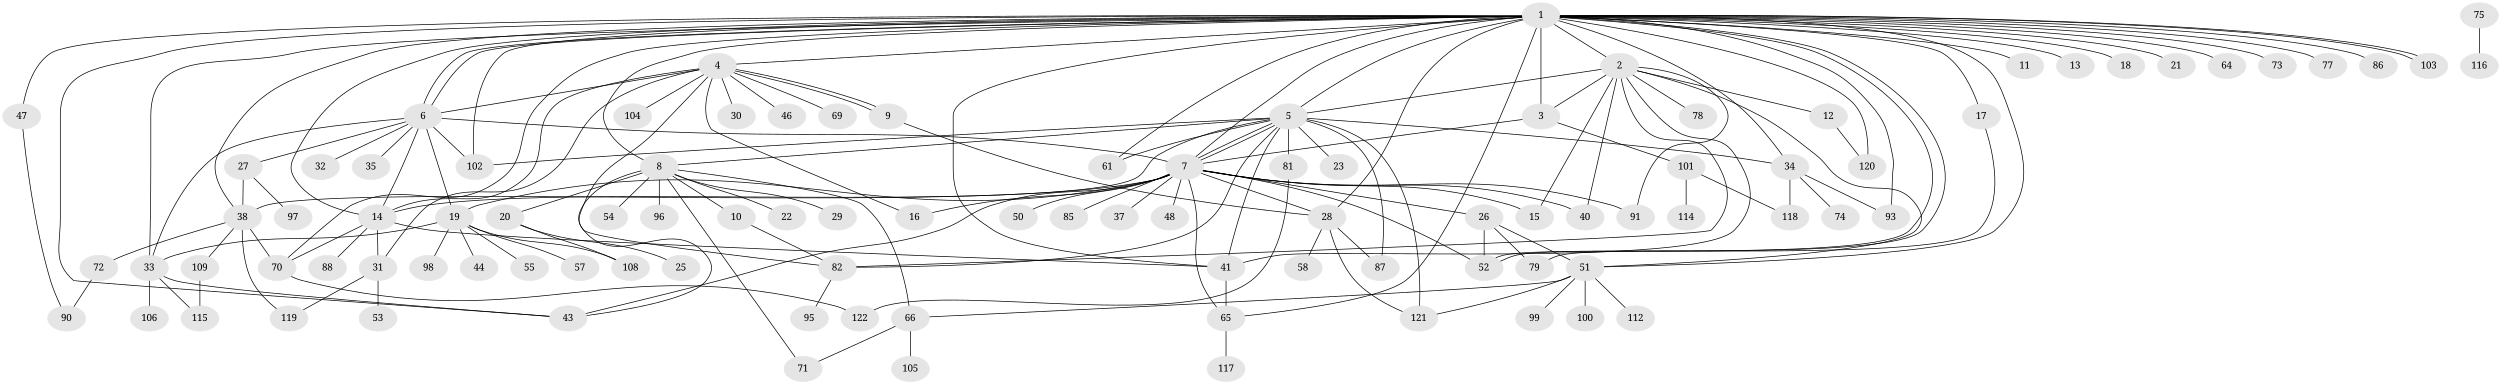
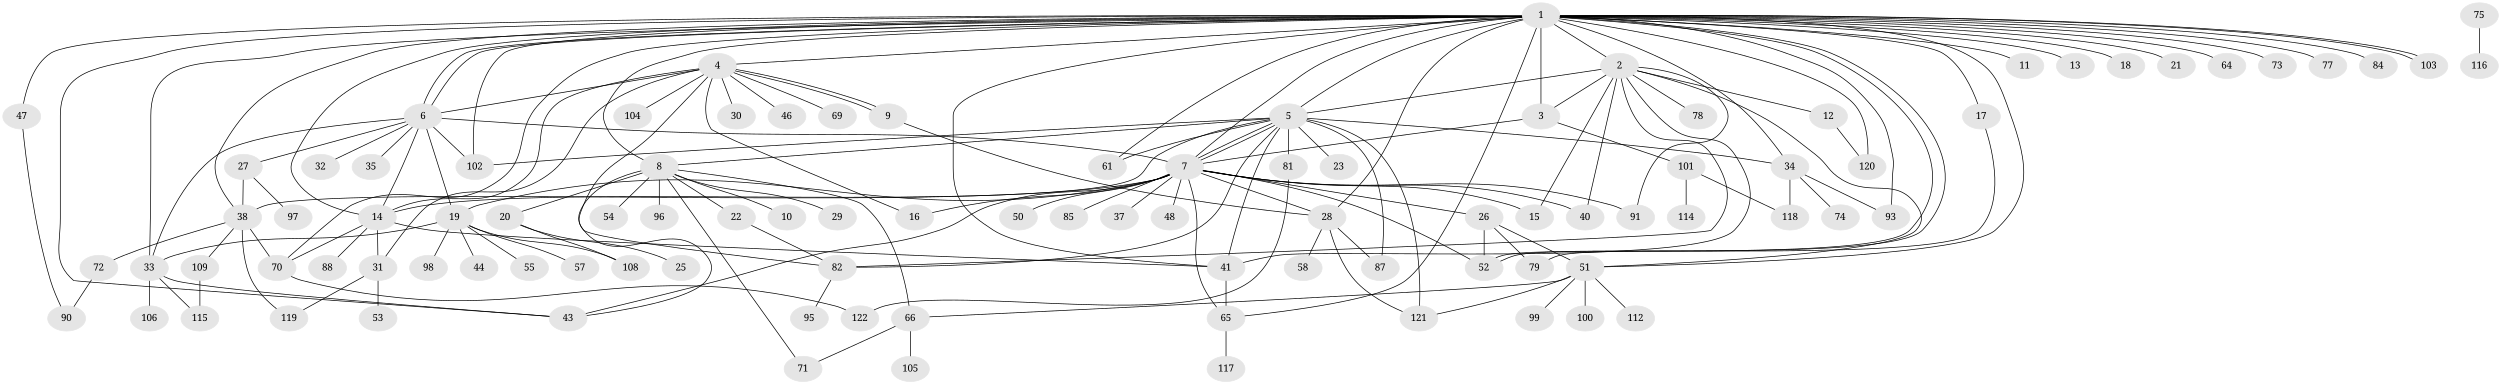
node "86": label "86" -> "84"
edge "10" -- "82": now "22" -- "82"
